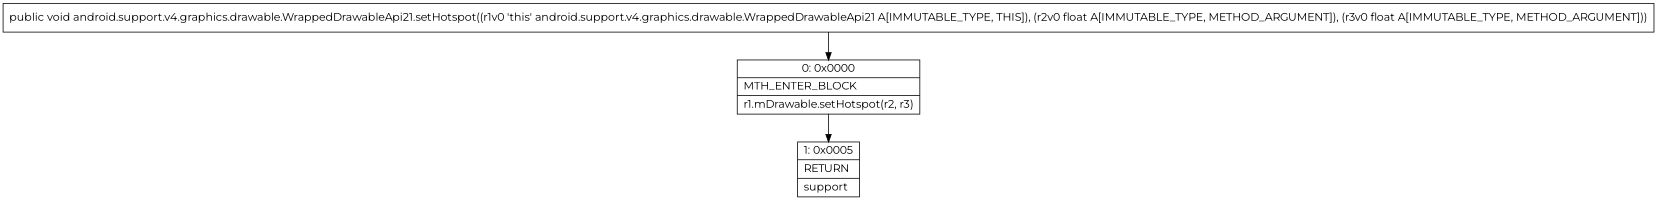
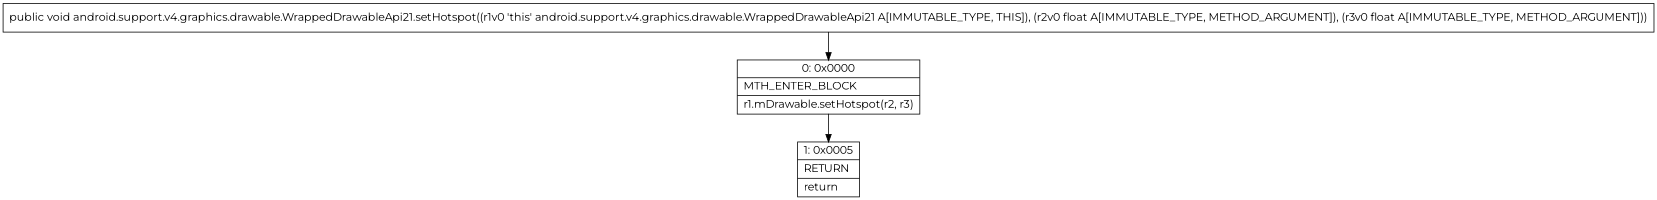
node "1: 0x0005": text "support" -> "return"
